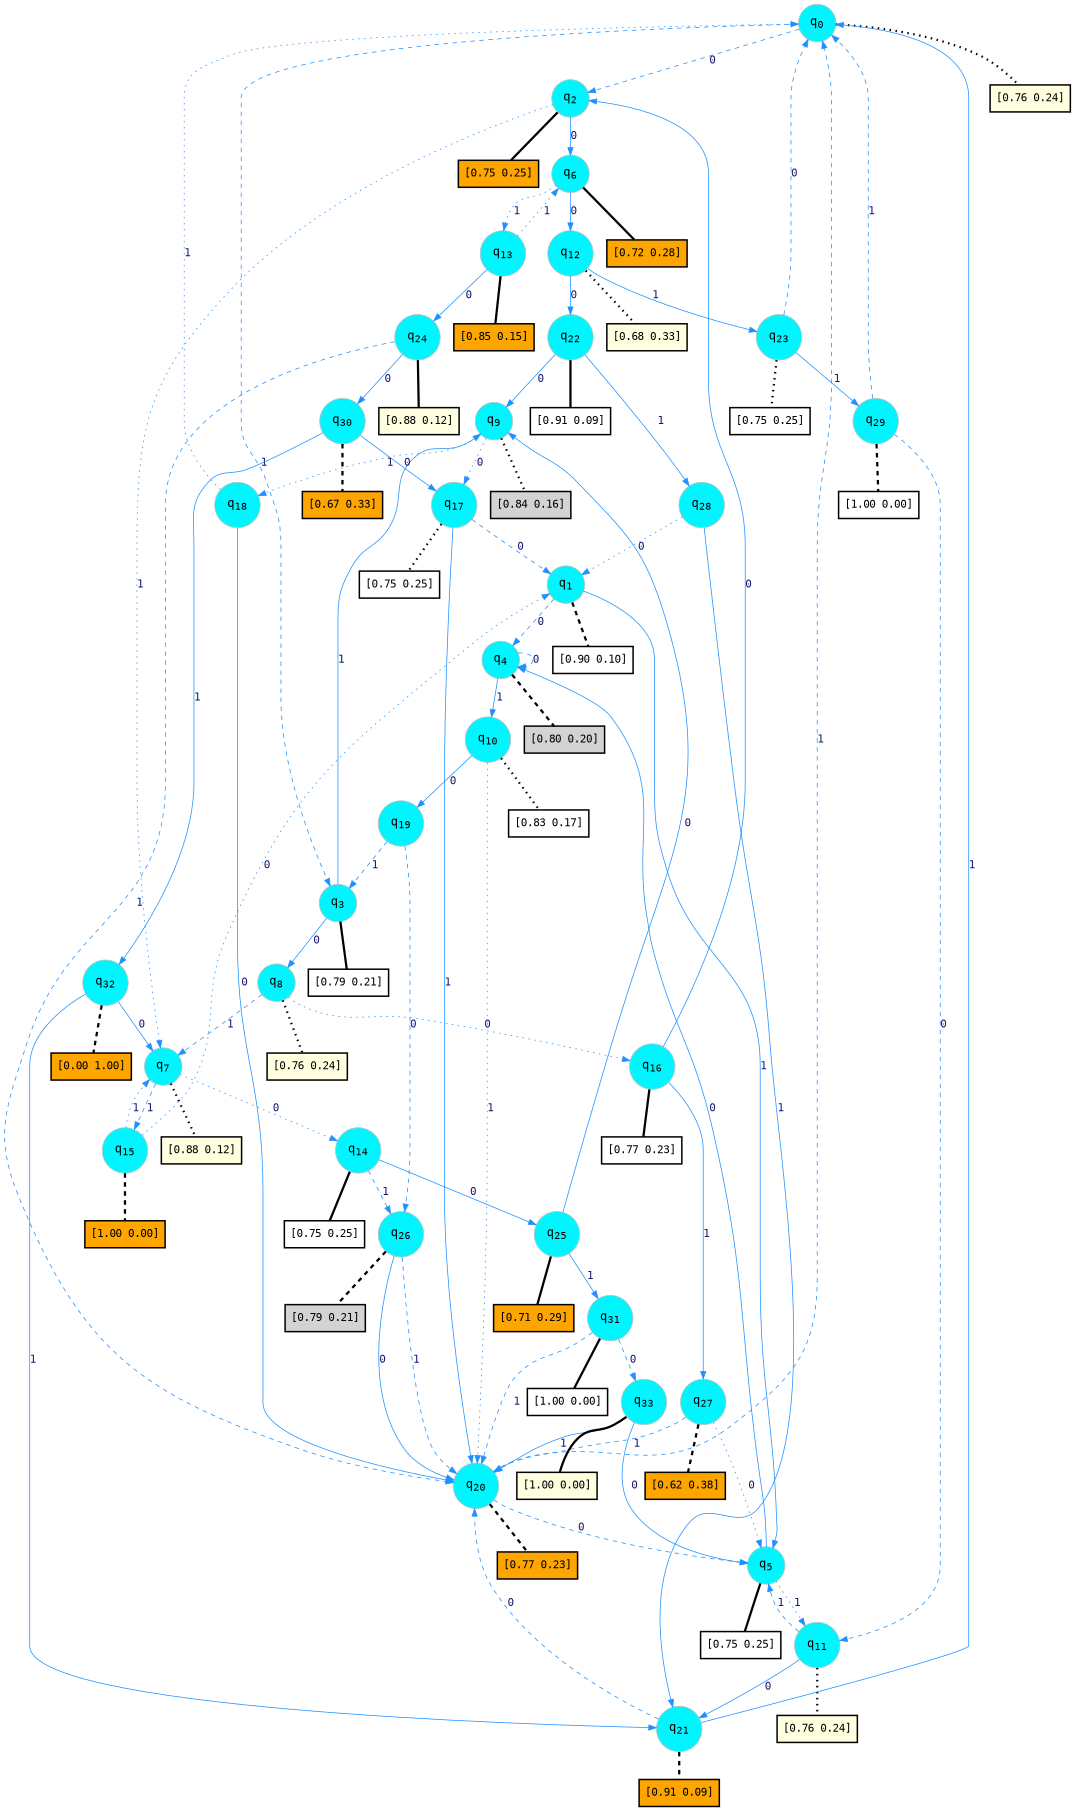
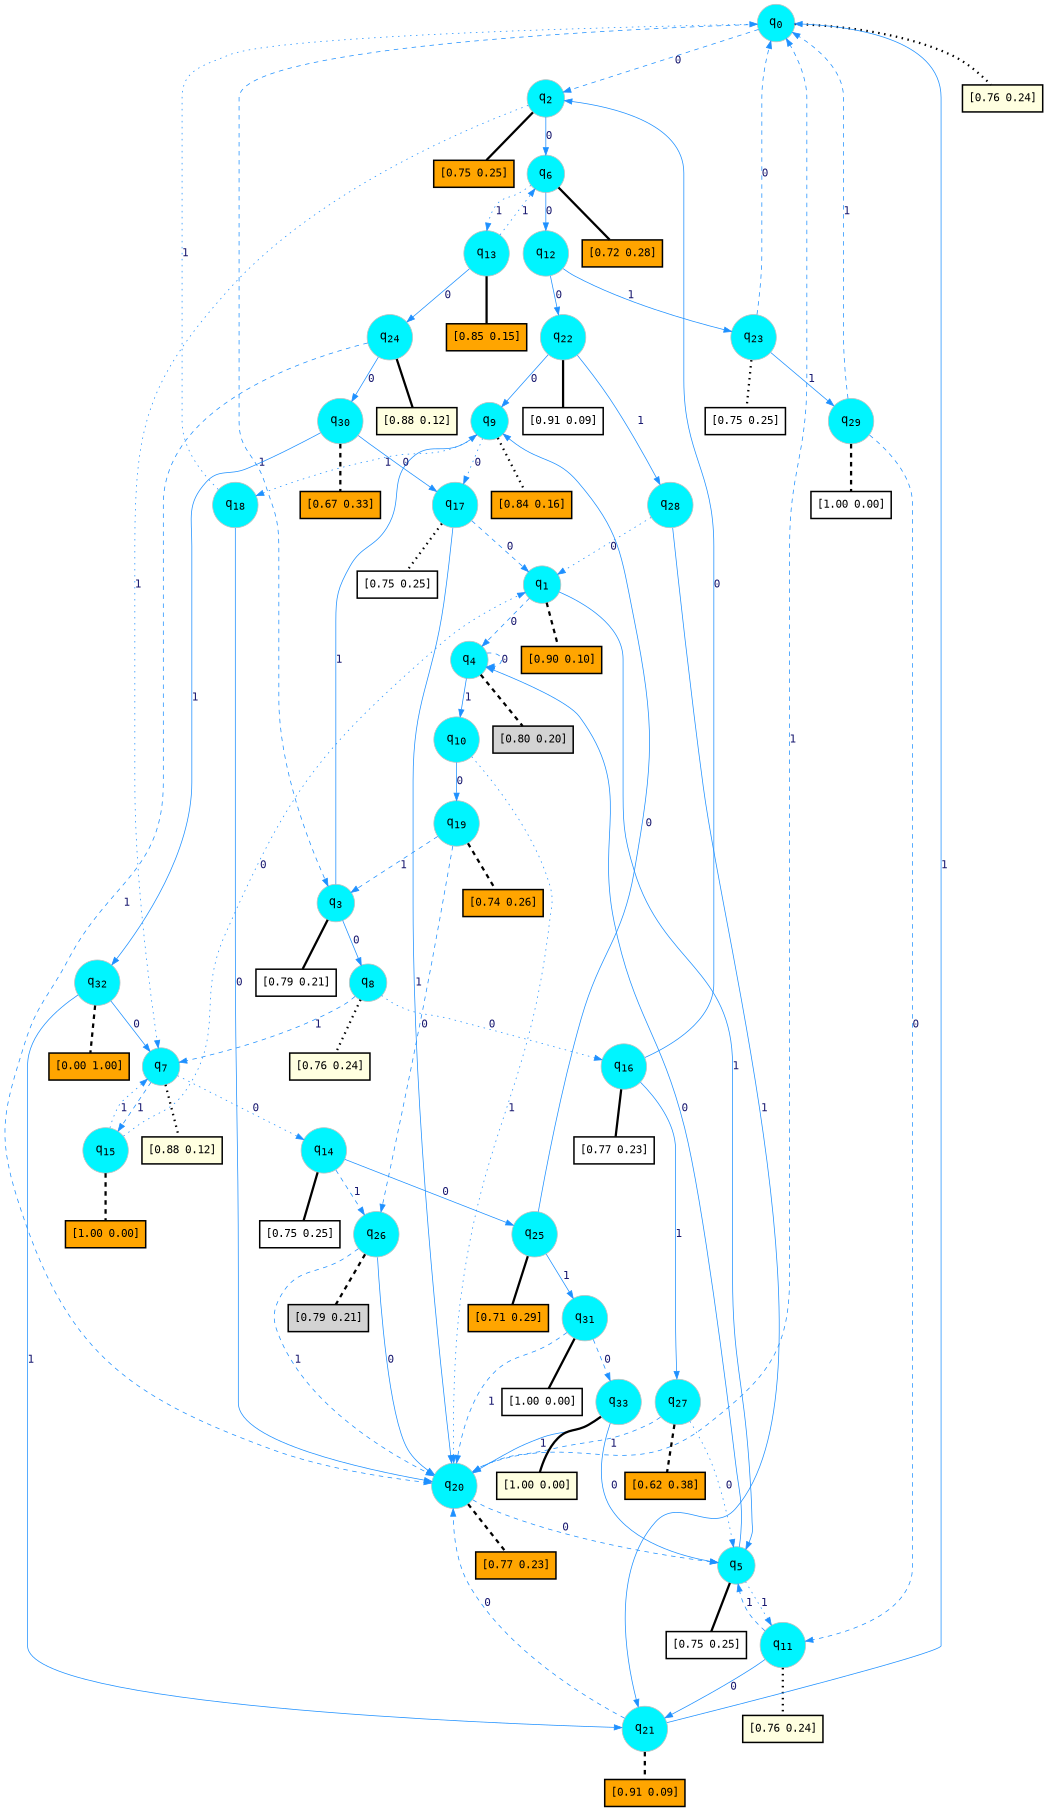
node "[0.68 0.33]": removed
node "[0.84 0.16]": fillcolor lightgrey -> orange
node "[0.90 0.10]": fillcolor white -> orange
node "[0.83 0.17]": removed
node "[0.74 0.26]": added
